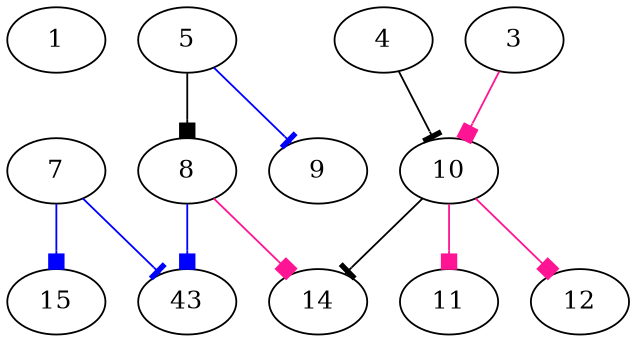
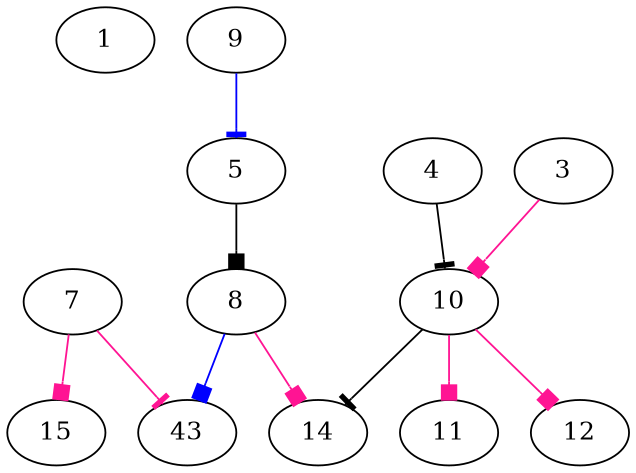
edge "5" -> "9": reversed
edge "7" -> "15": color blue -> deeppink
edge "7" -> "43": color blue -> deeppink
